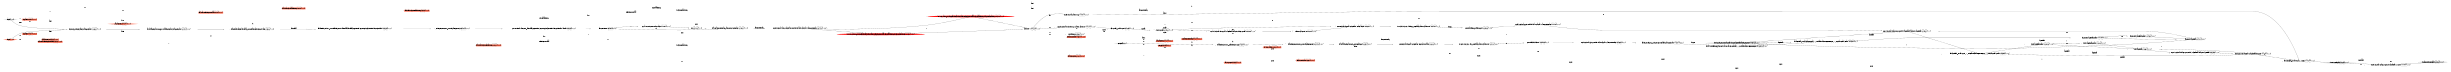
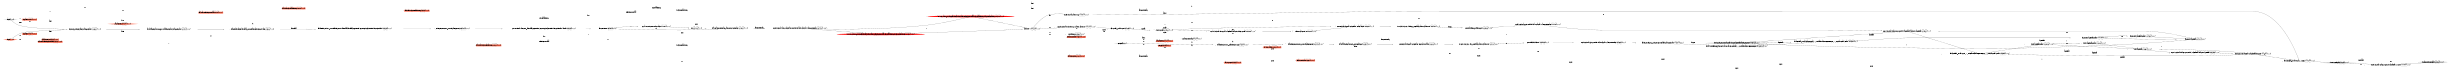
node "String latestCommitTimestamp@@@2@@@['0', '0', '1']": fillcolor tomato -> white
edge "partitions.size() > 0@@@16@@@['1', '1', '0']" -> "FileStatus commitStatus@@@58@@@['1', '0', '0']": label "true" -> "latestCommitTimestamp"
